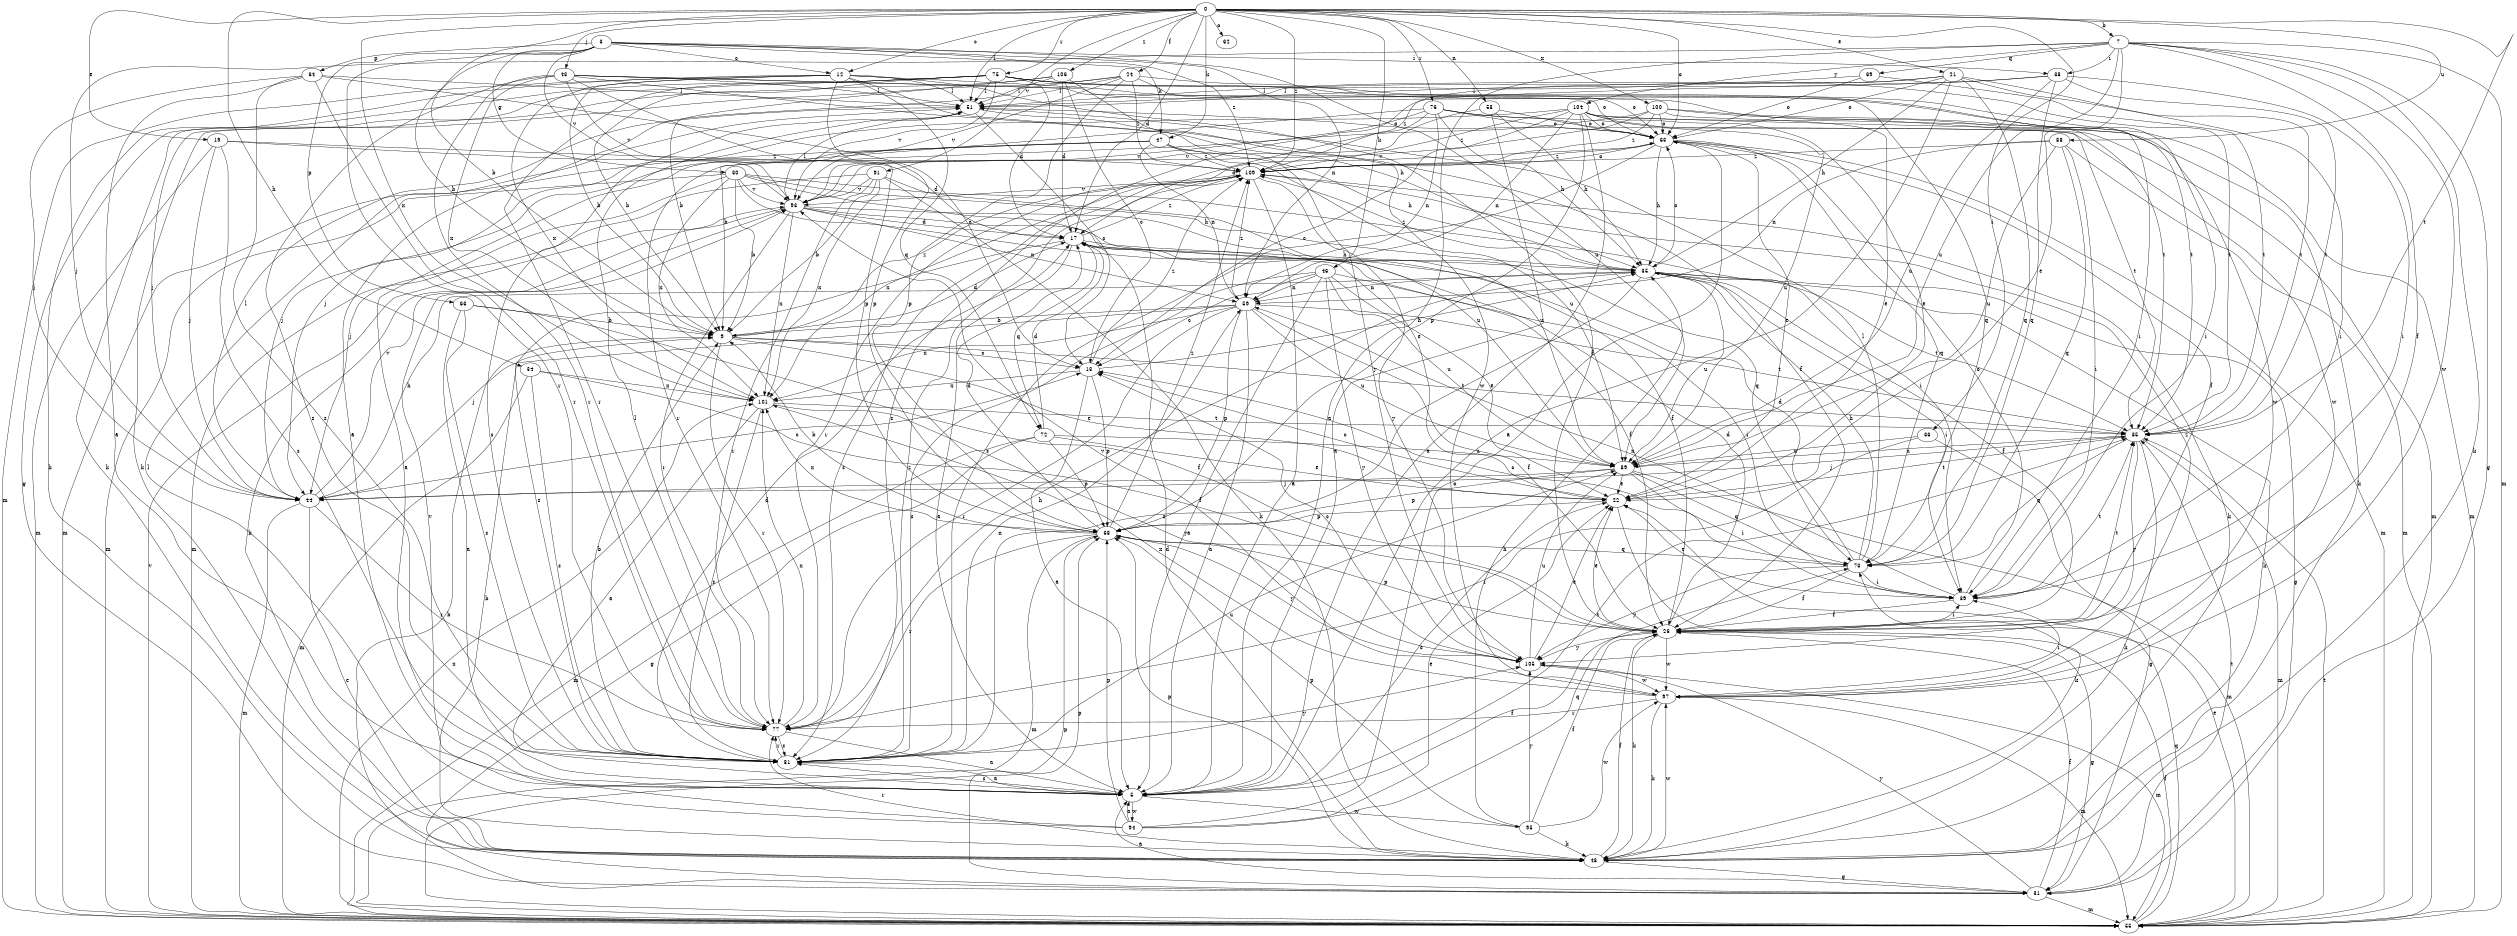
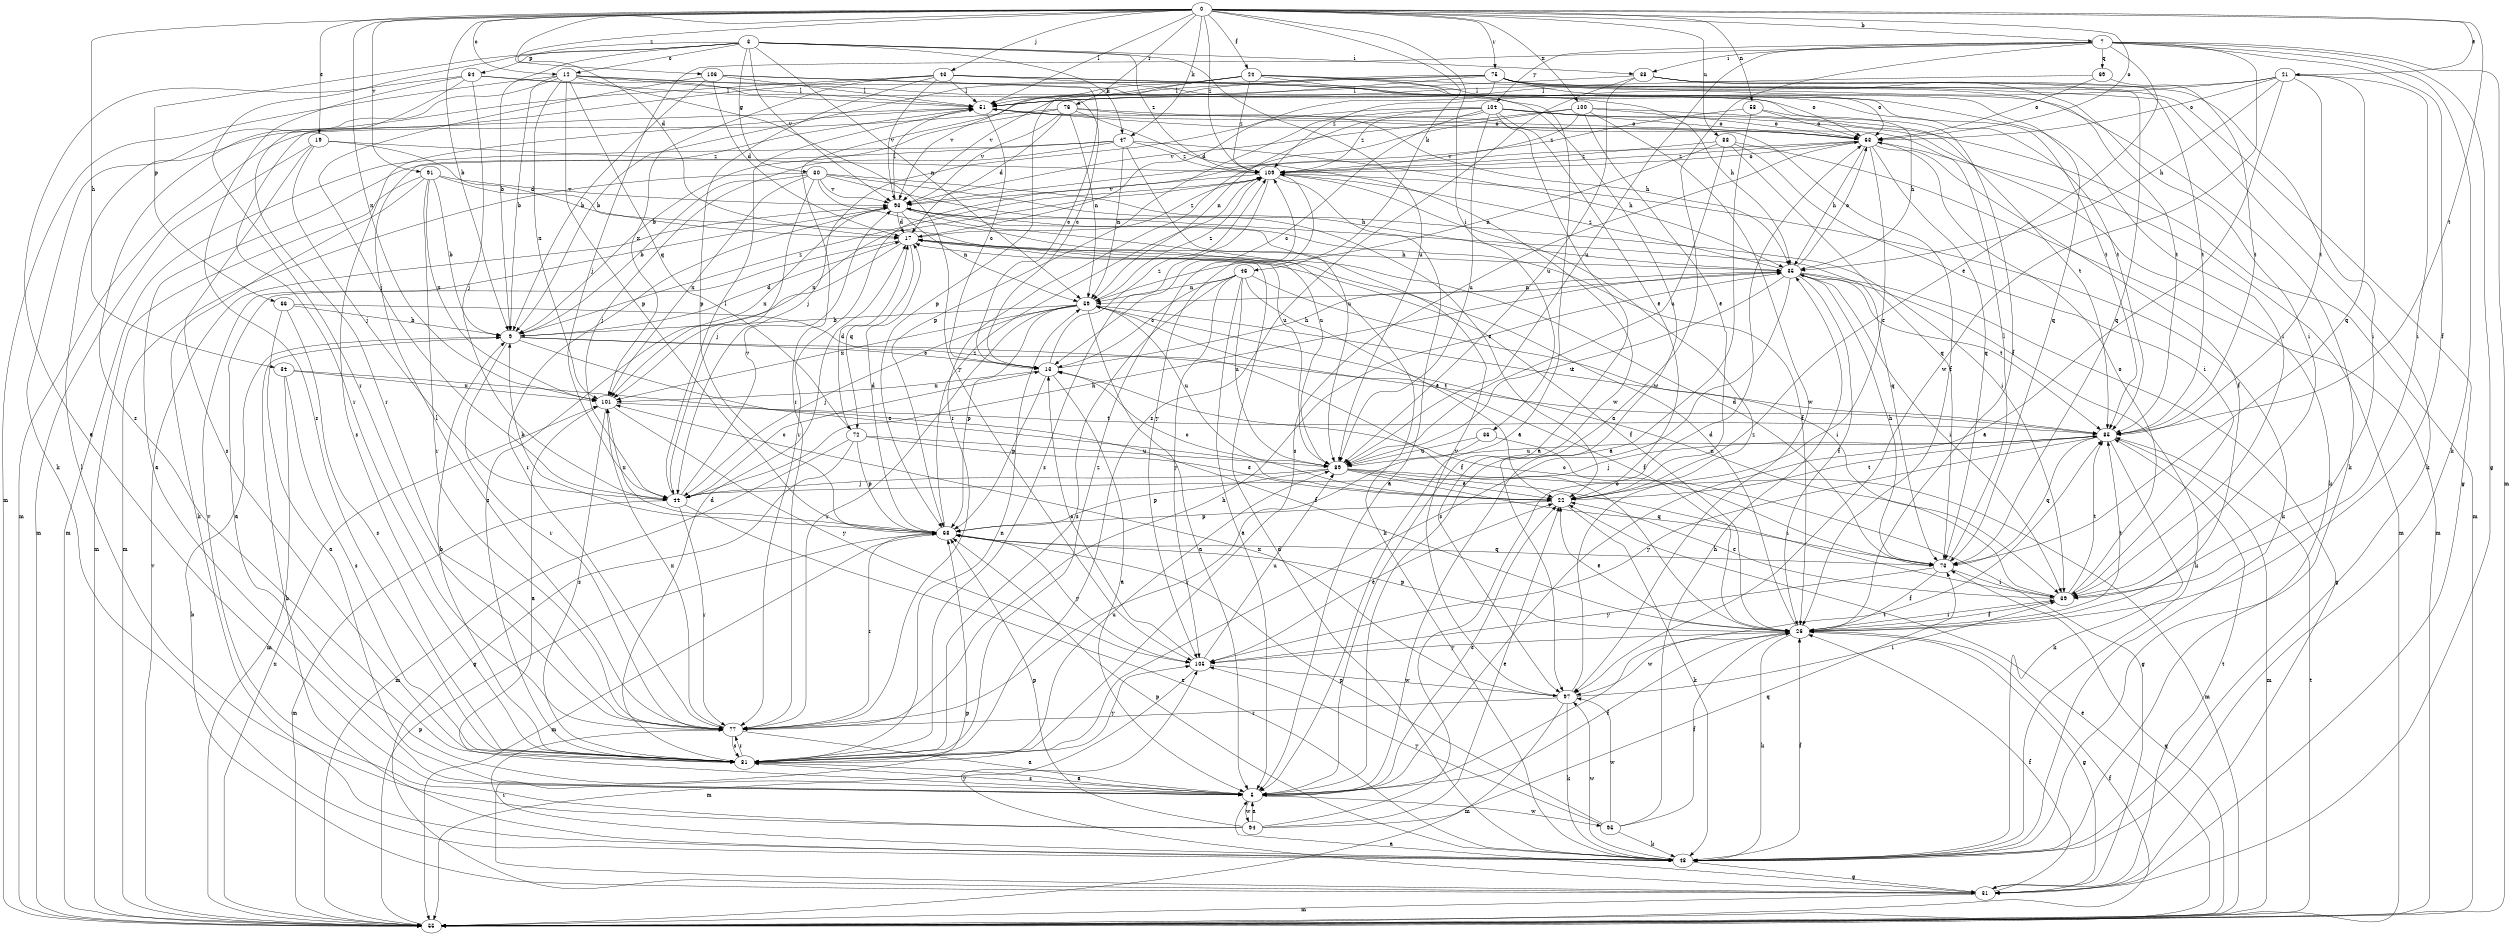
node "62": removed
